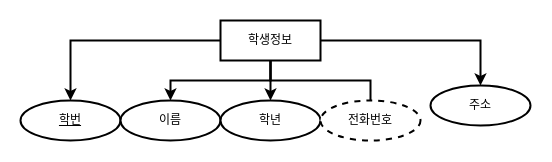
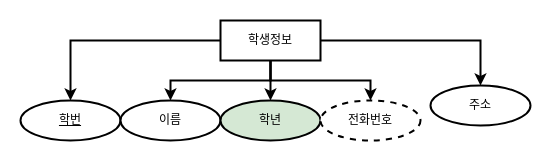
edge "학생정보" -- "전화번호": arrowhead none -> classic
node "학년": fillcolor #ffffff -> #d5e8d4
